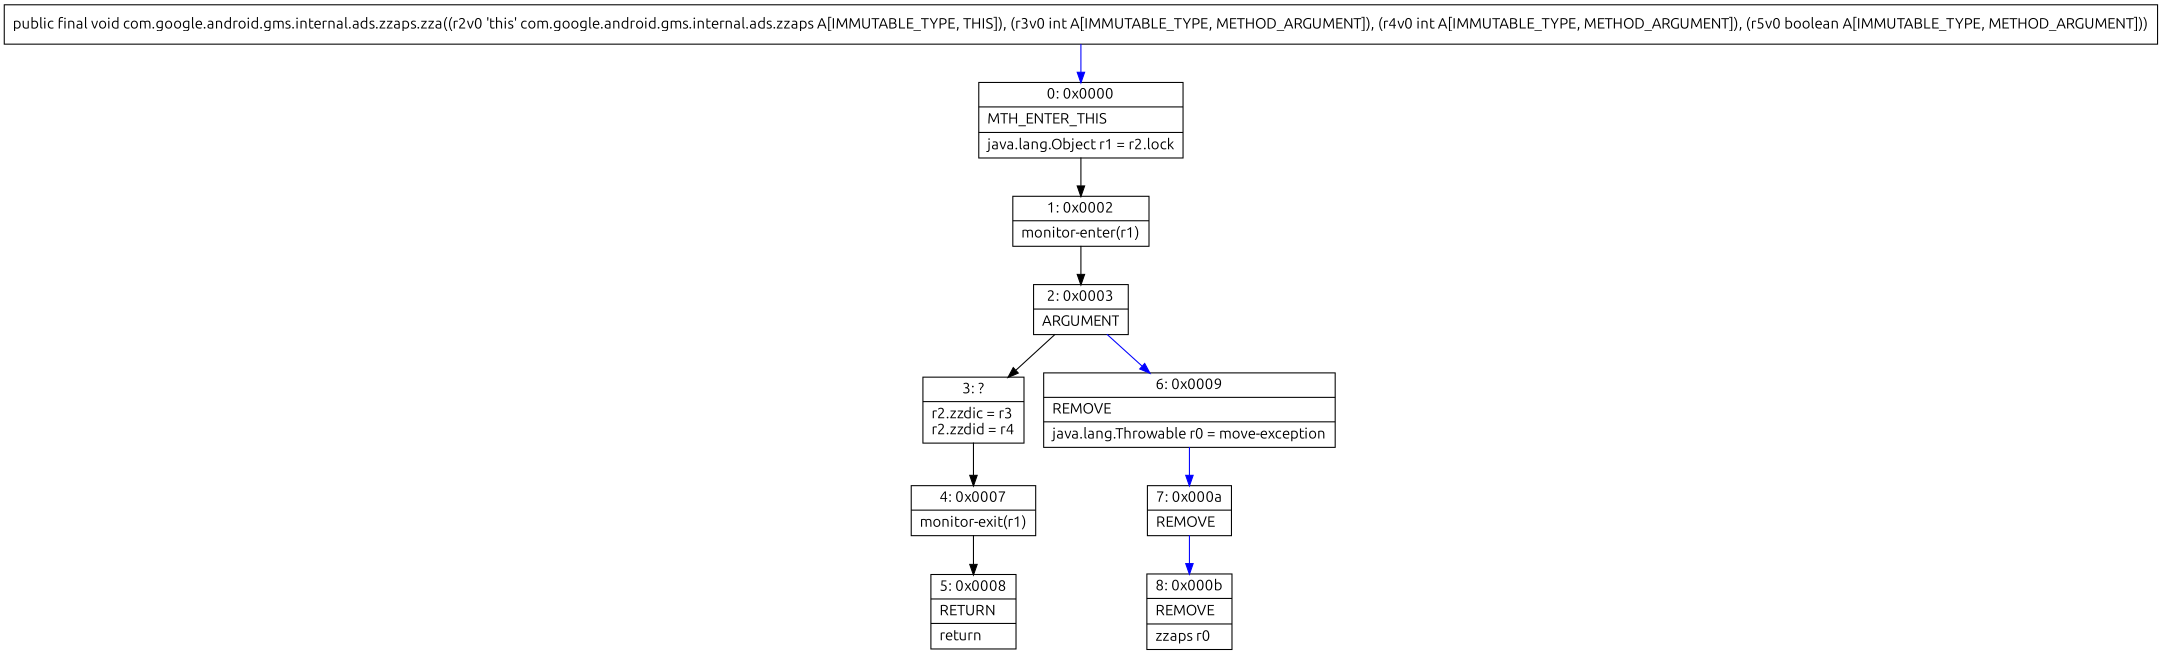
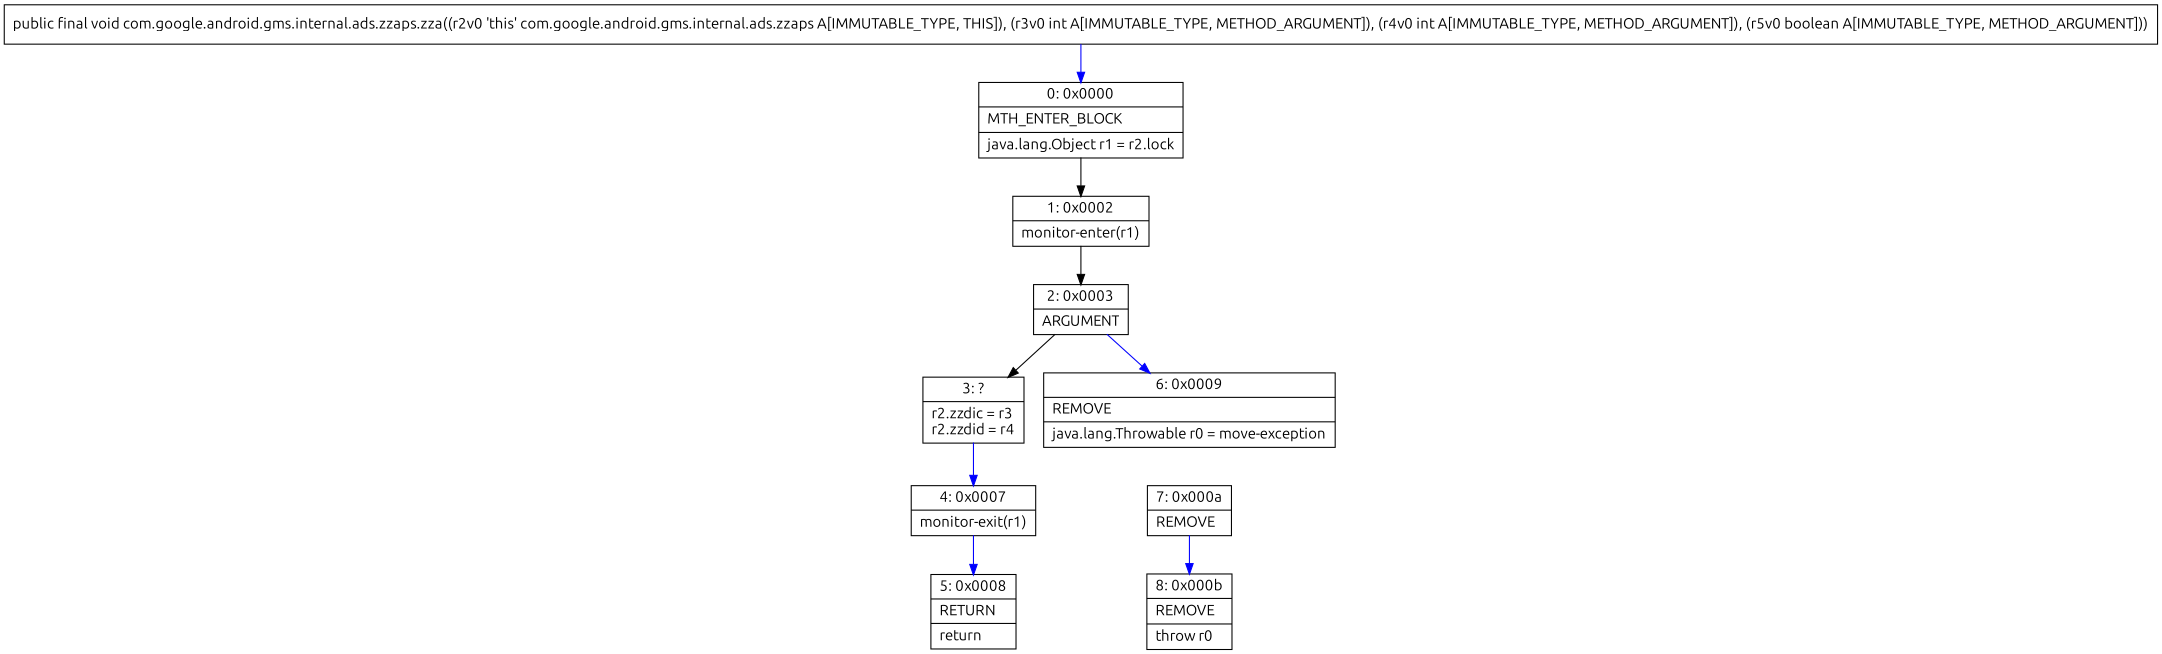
node "0: 0x0000": text "MTH_ENTER_THIS" -> "MTH_ENTER_BLOCK"
edge "3: ?" -> "4: 0x0007": color black -> blue
edge "6: 0x0009" -> "7: 0x000a": removed
edge "4: 0x0007" -> "5: 0x0008": color black -> blue
node "8: 0x000b": text "zzaps r0" -> "throw r0"
